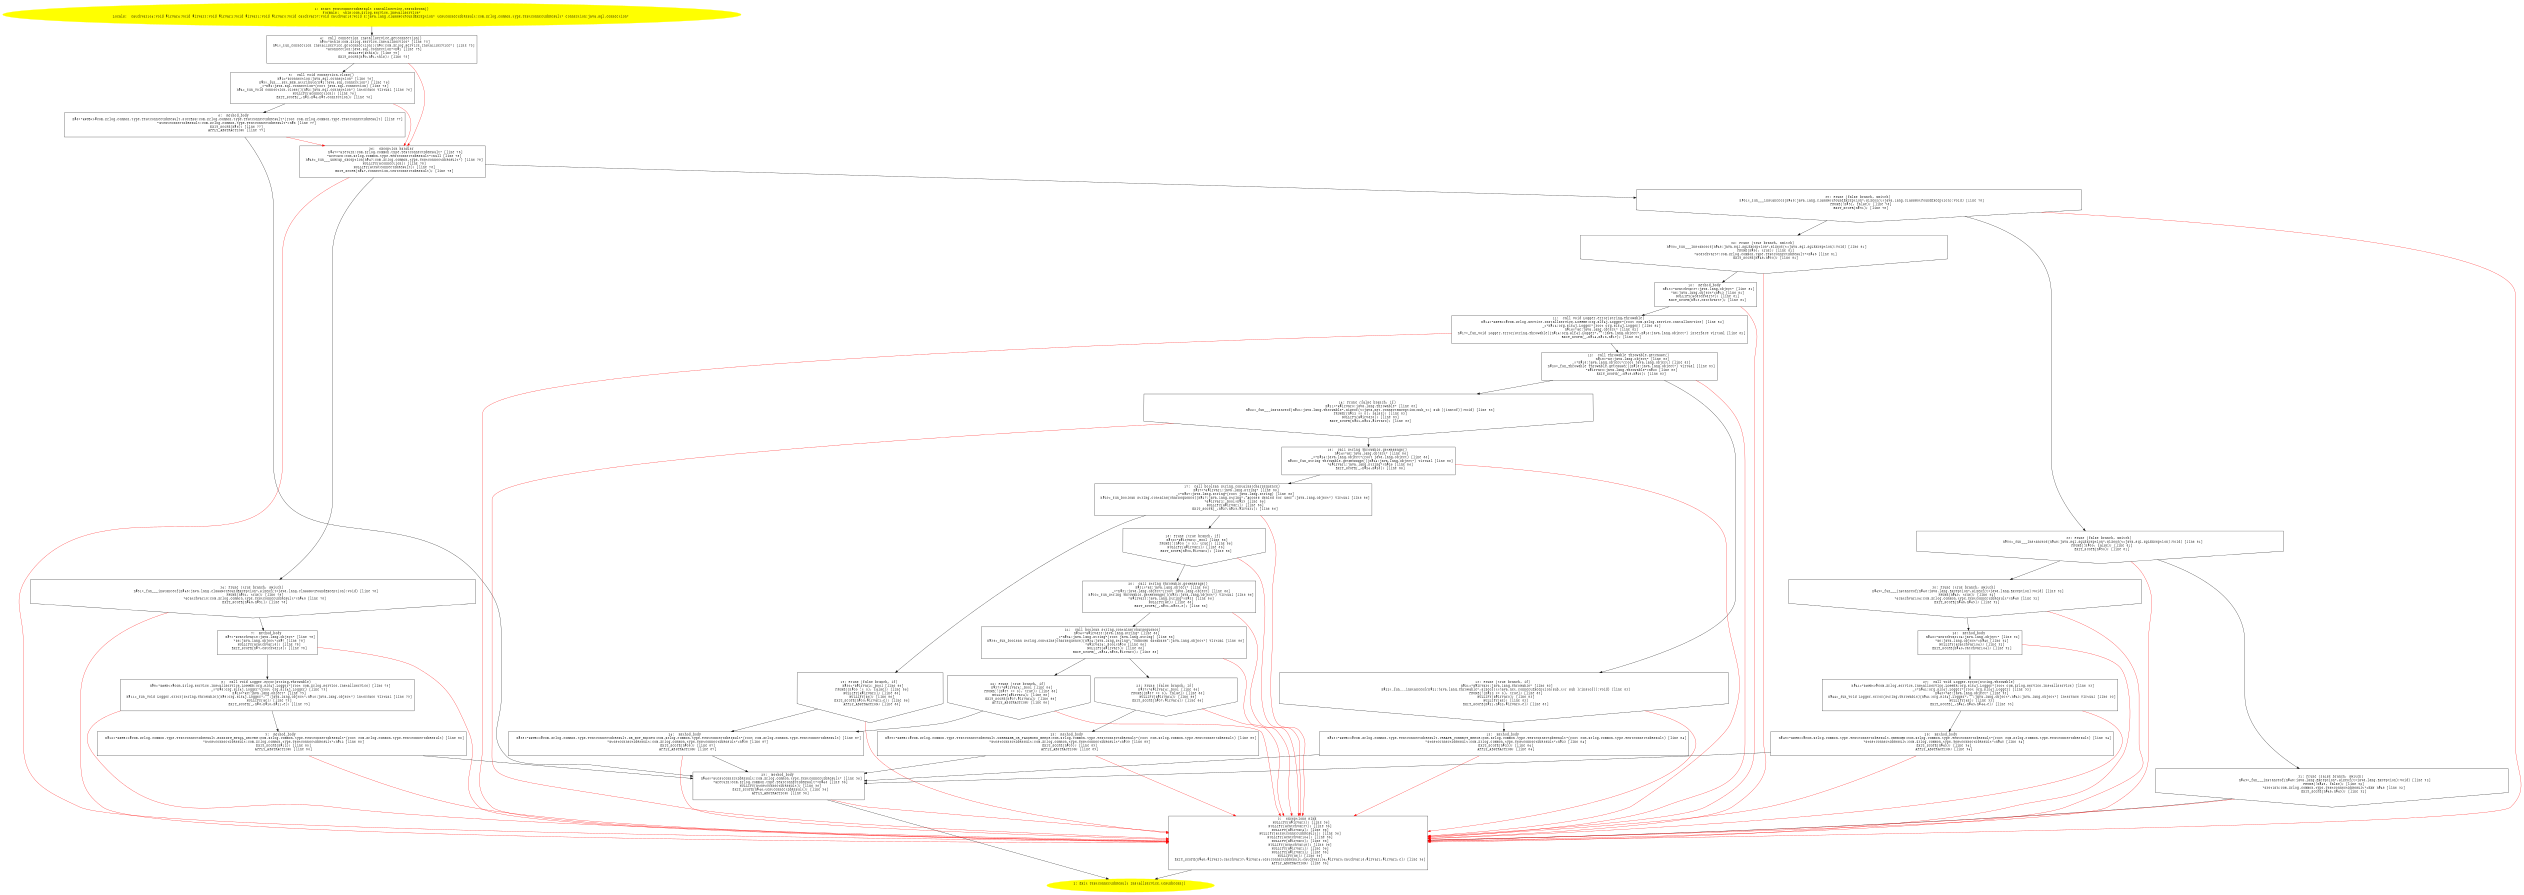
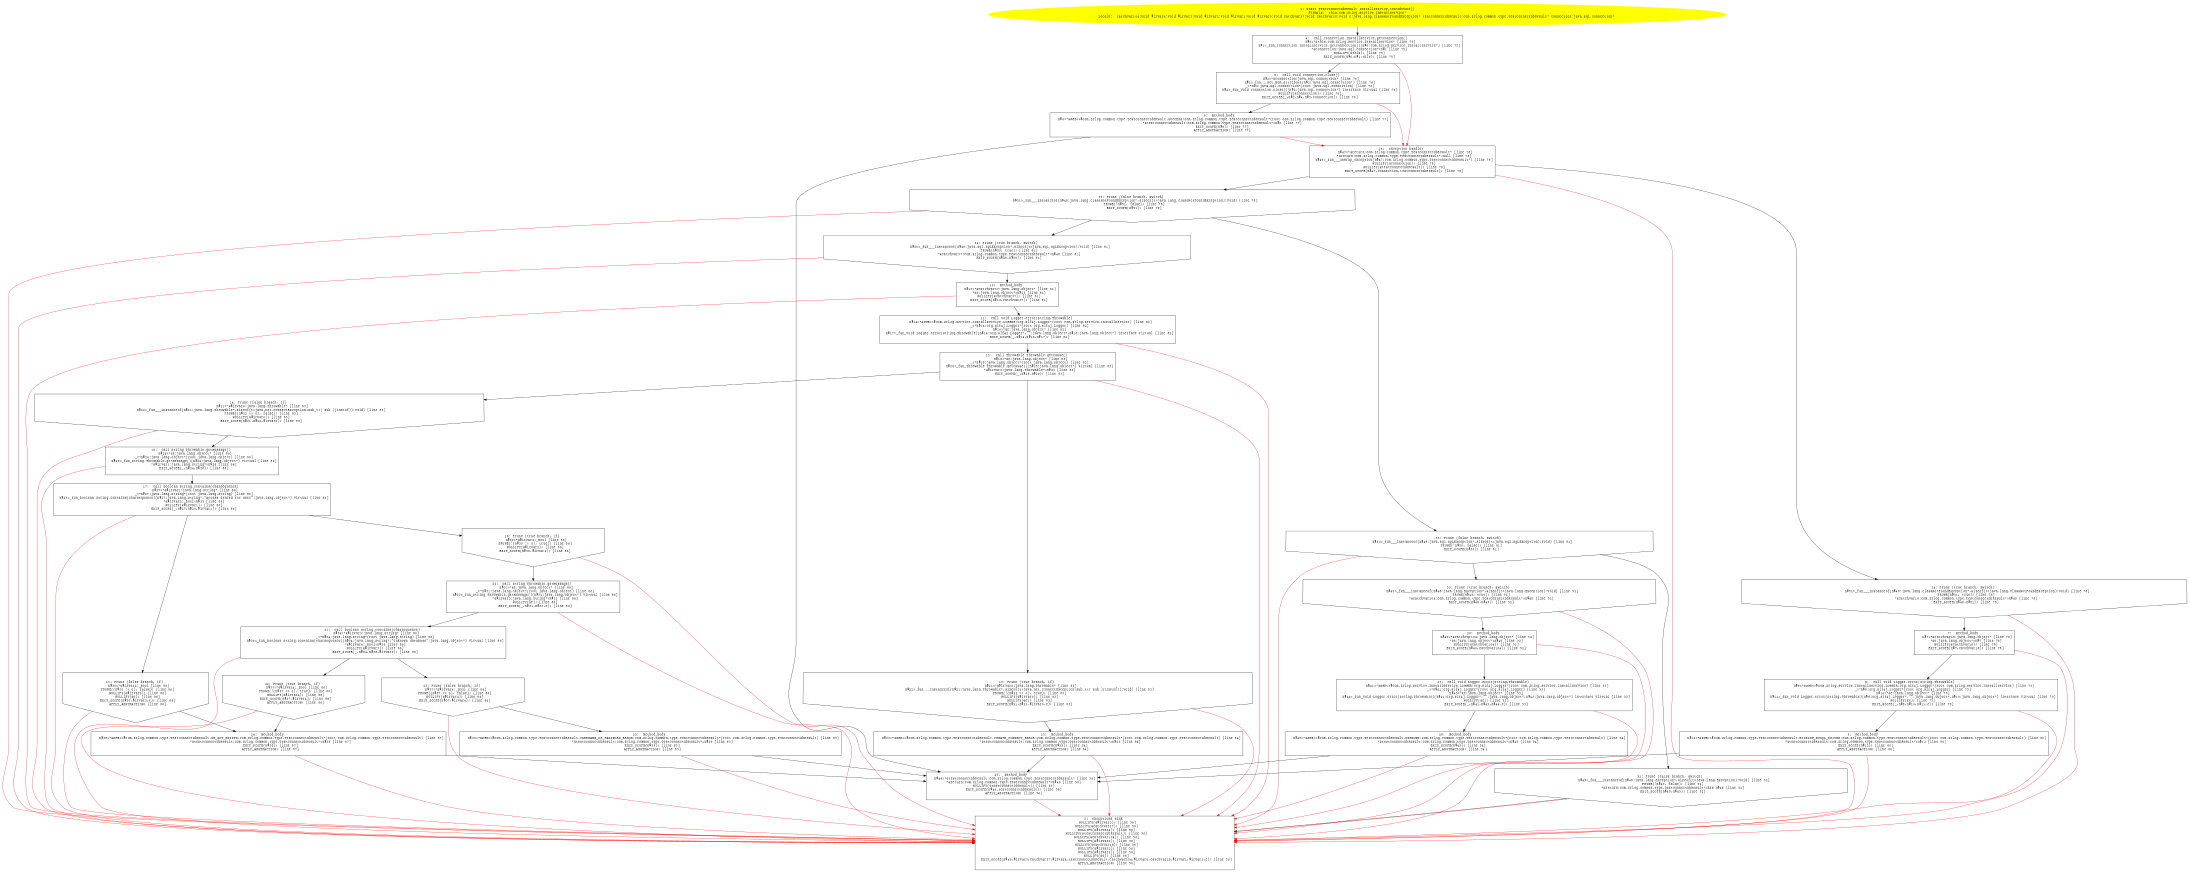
node "2: Exit TestConnectDbResult InstallService.testDbConn()": removed
